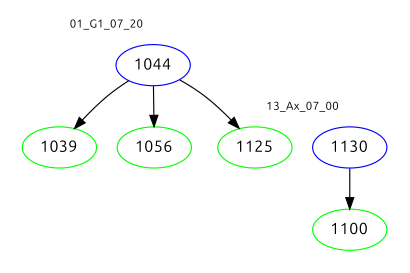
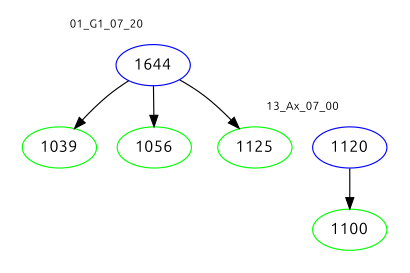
node "1044": label "1044" -> "1644"
node "1130": label "1130" -> "1120"
